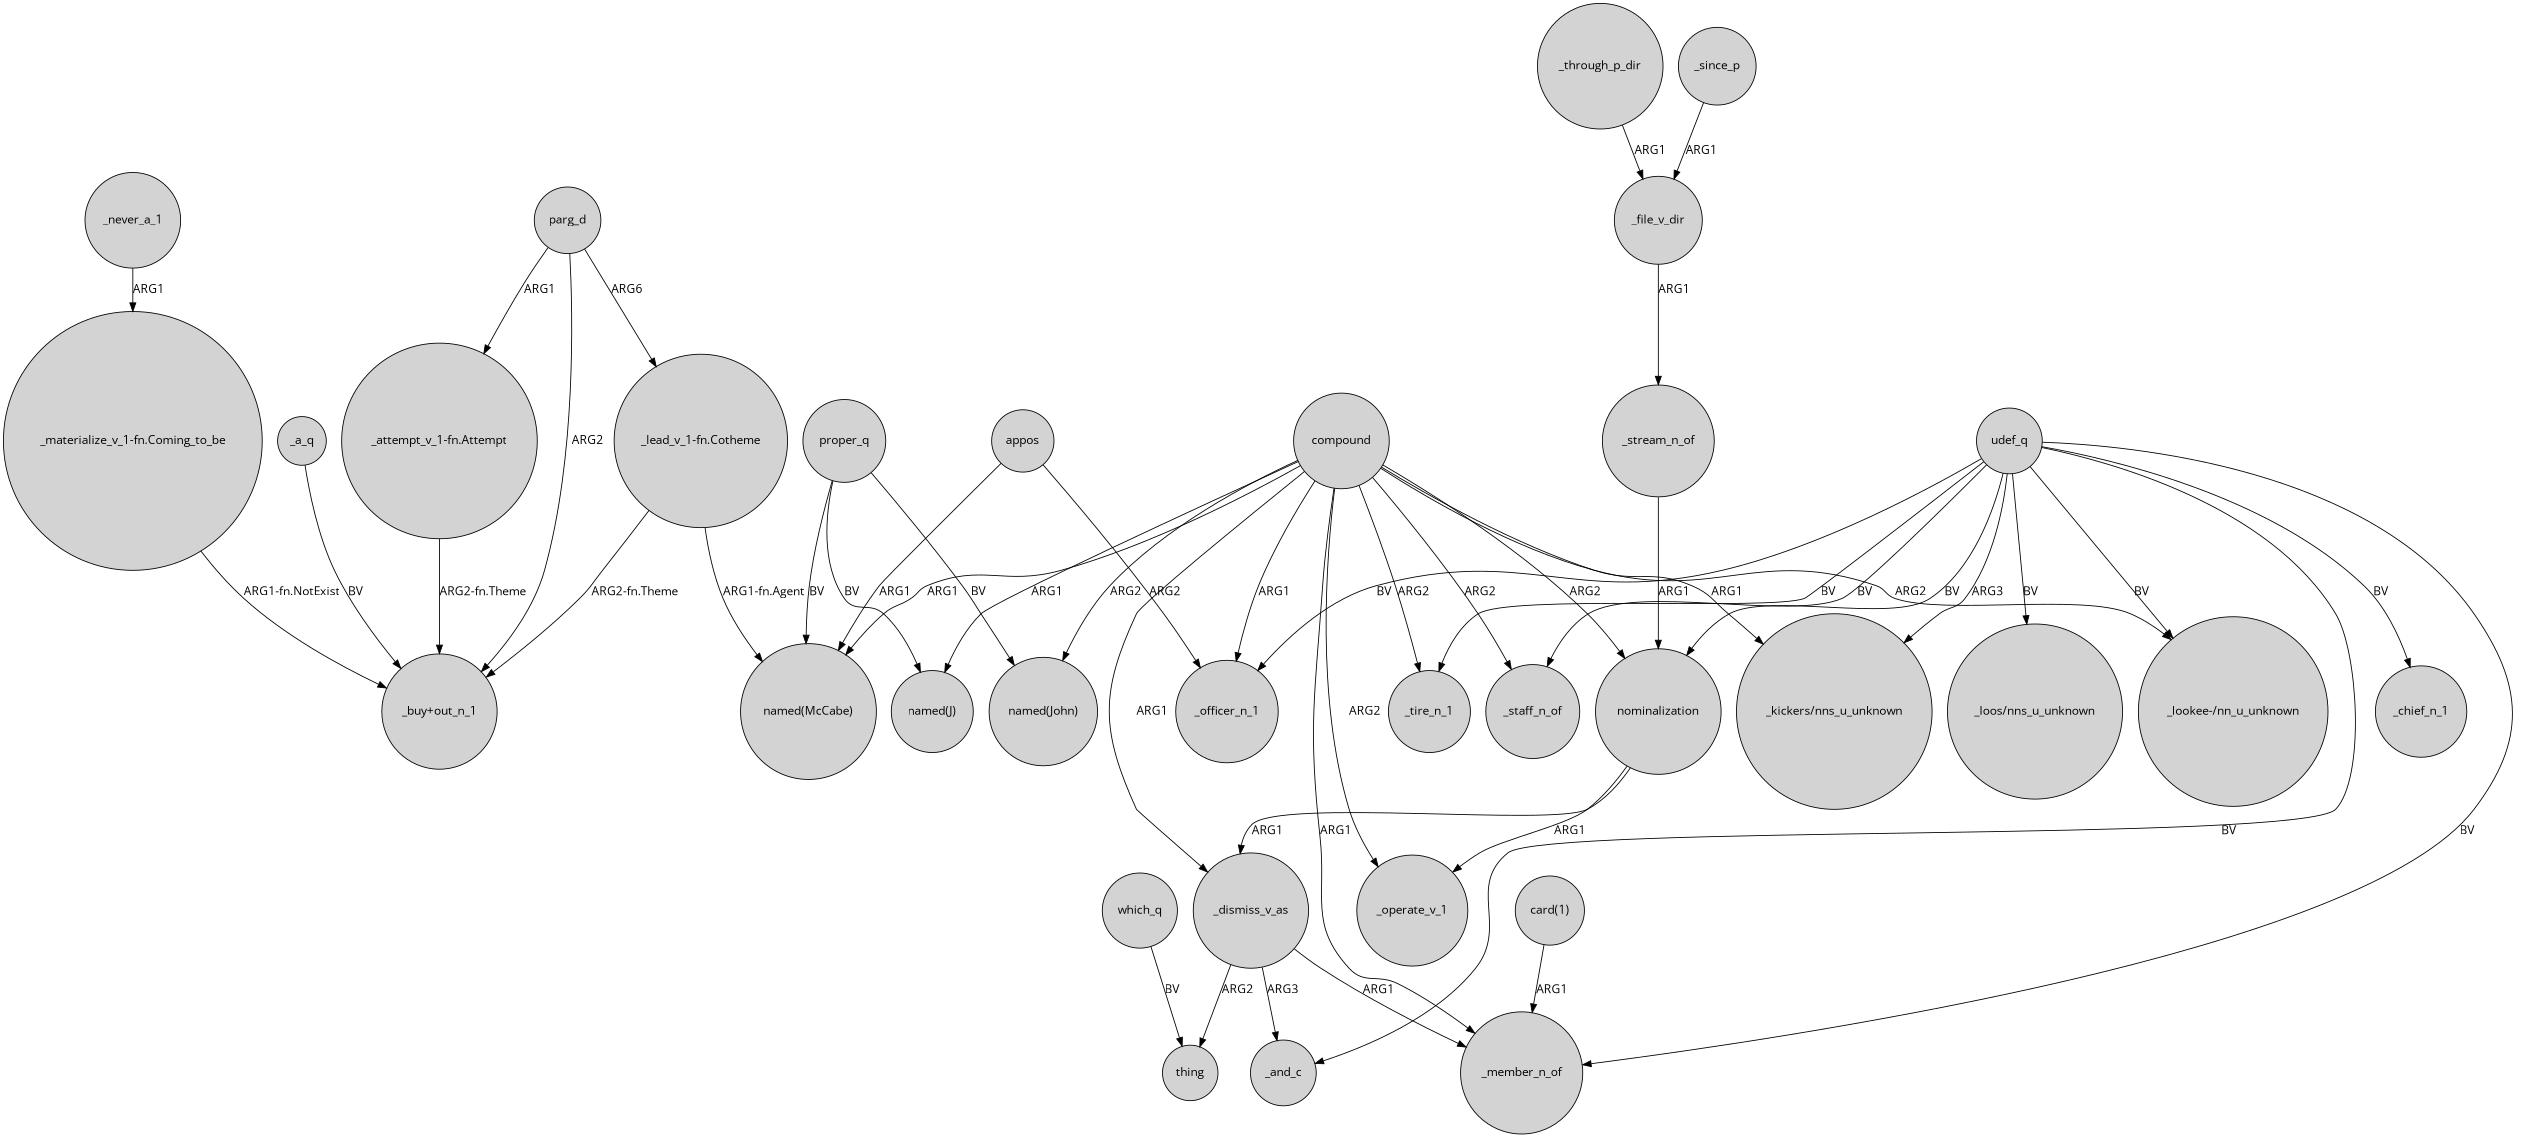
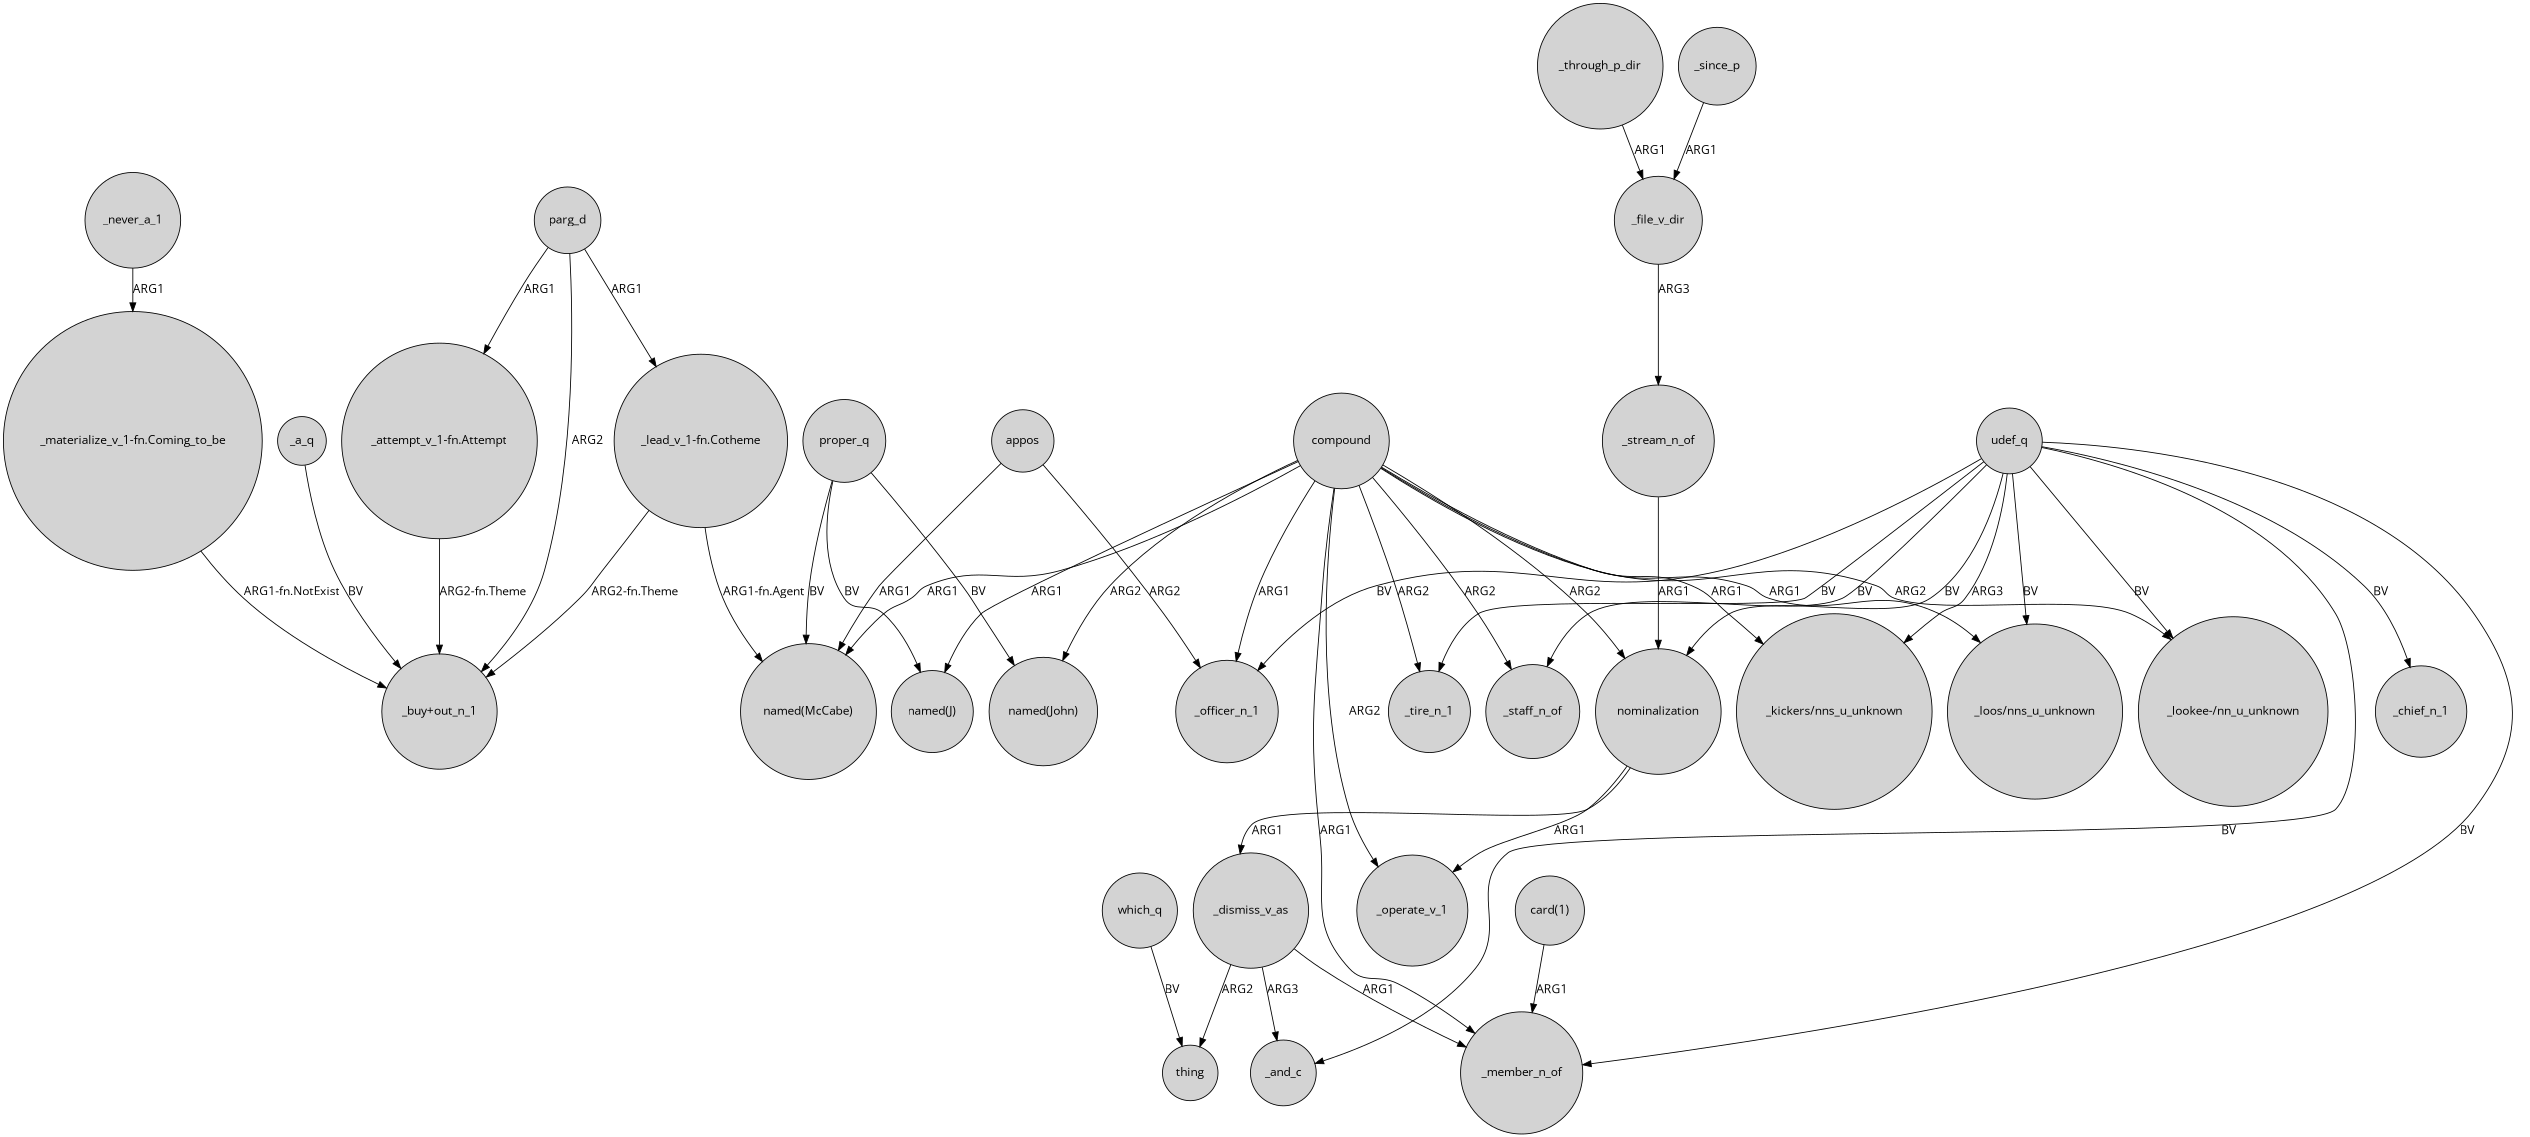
edge "parg_d" -> "_lead_v_1-fn.Cotheme": label "ARG6" -> "ARG1"
edge "_file_v_dir" -> "_stream_n_of": label "ARG1" -> "ARG3"
edge "compound" -> "_dismiss_v_as": now "compound" -> "_loos/nns_u_unknown"
